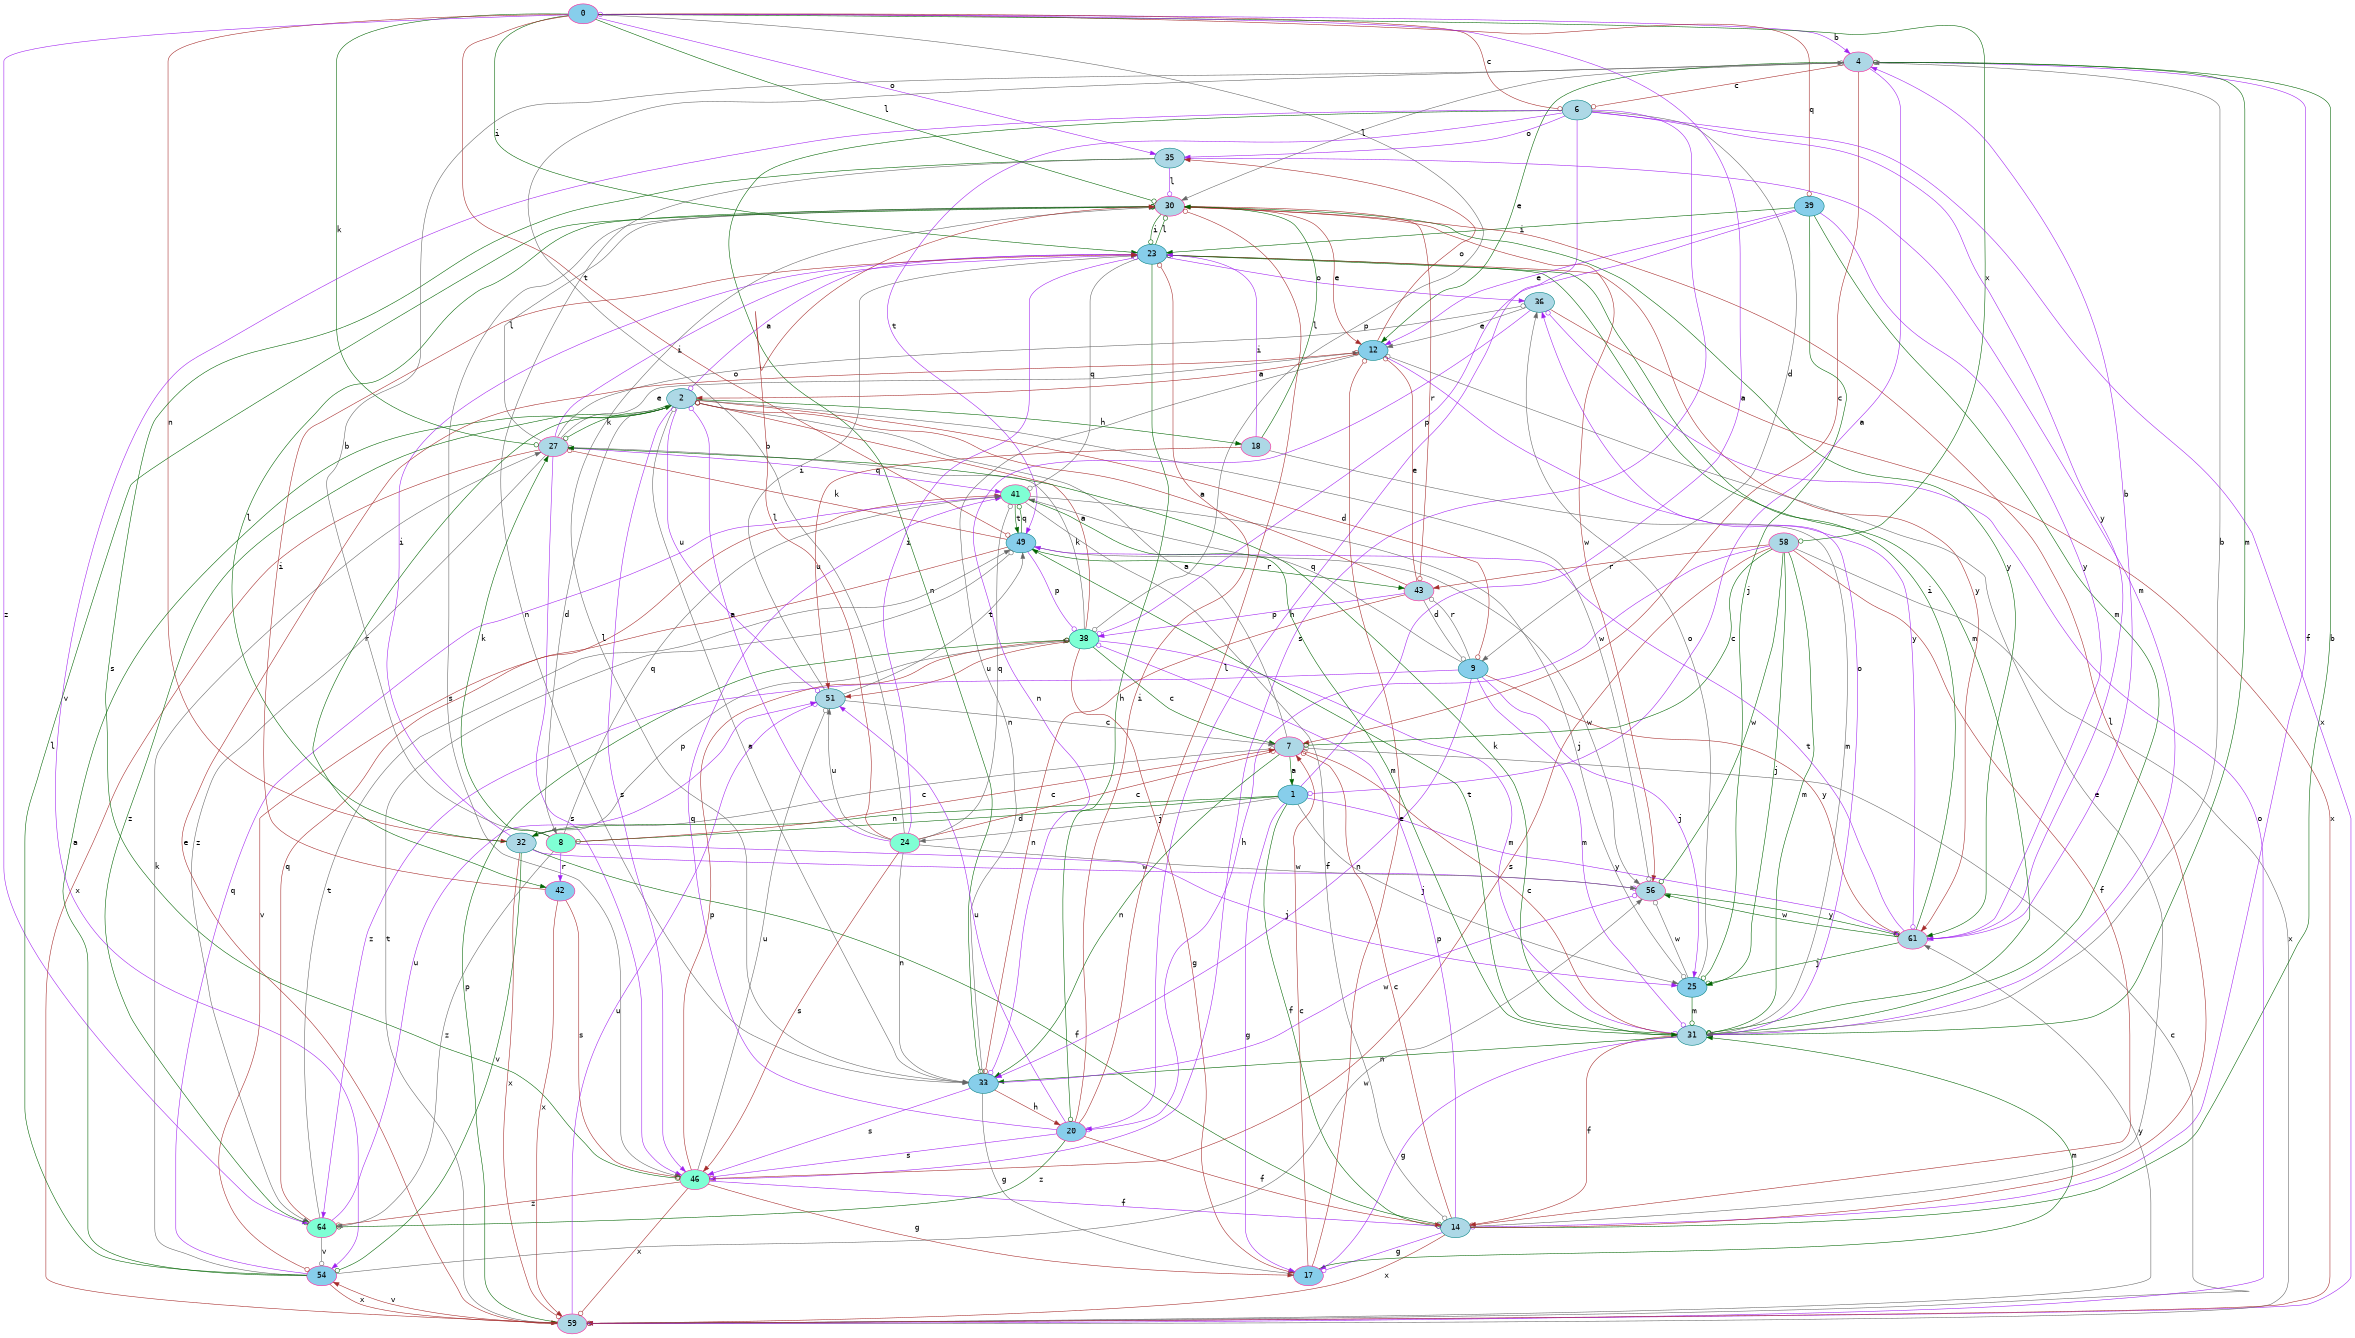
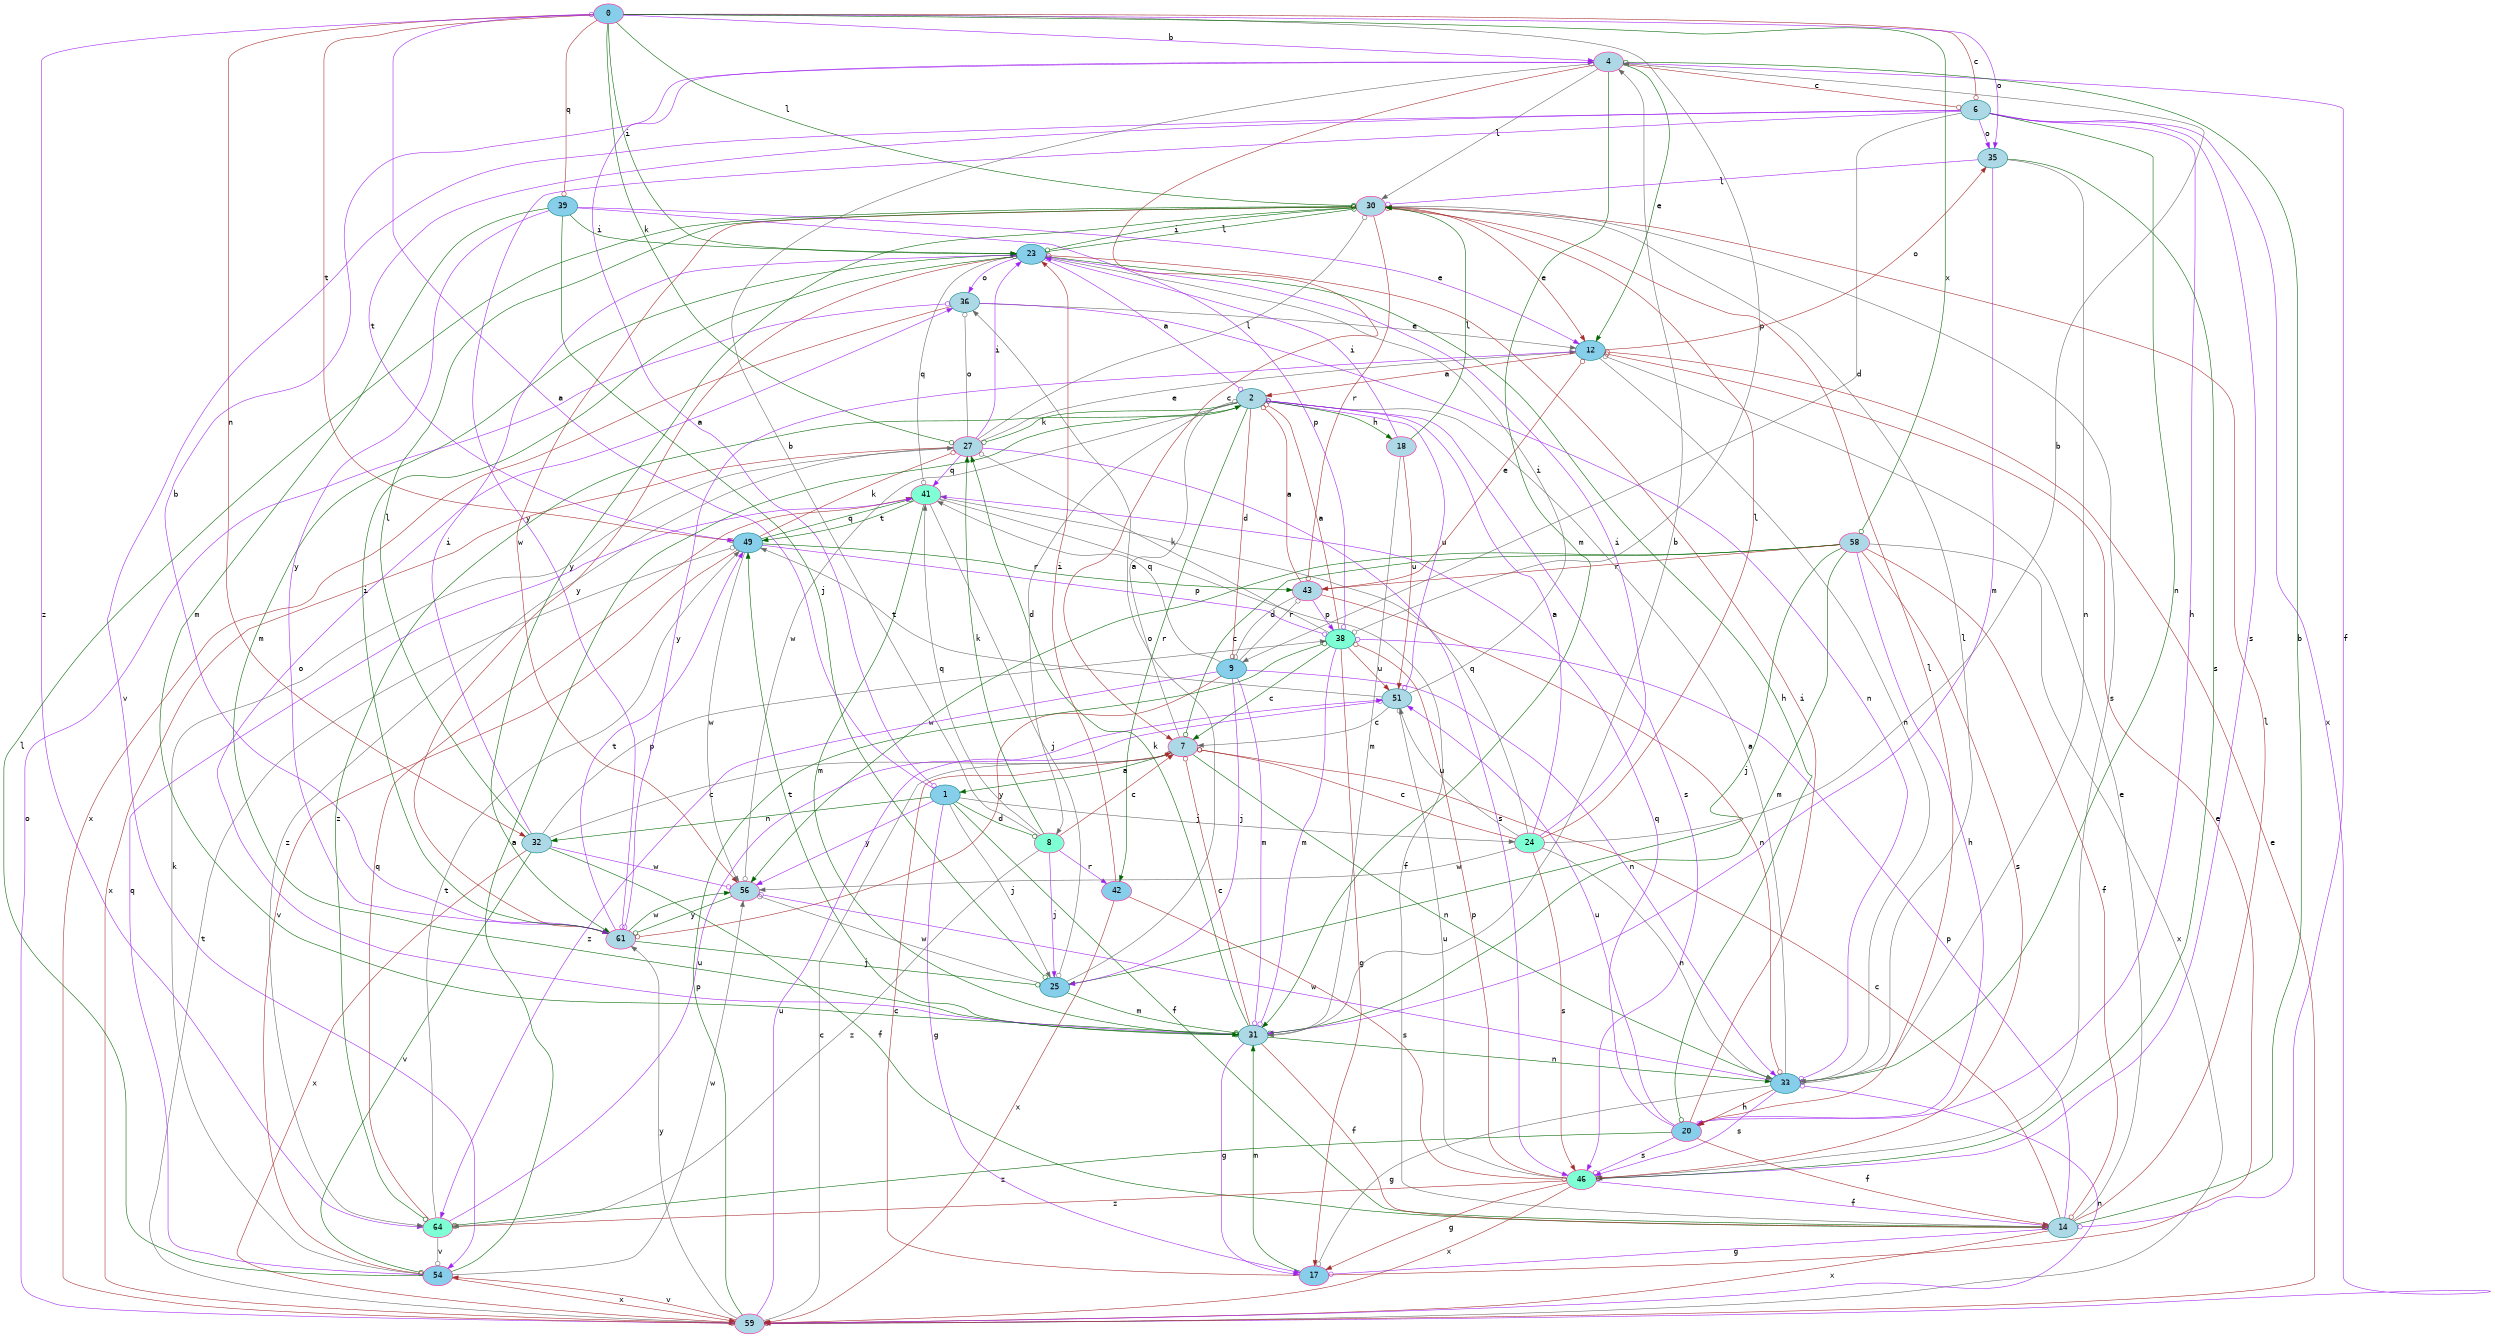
edge "58" -> "56": arrowhead odot -> normal
edge "1" -> "61": now "1" -> "56"
edge "59" -> "33": added, label "n"
